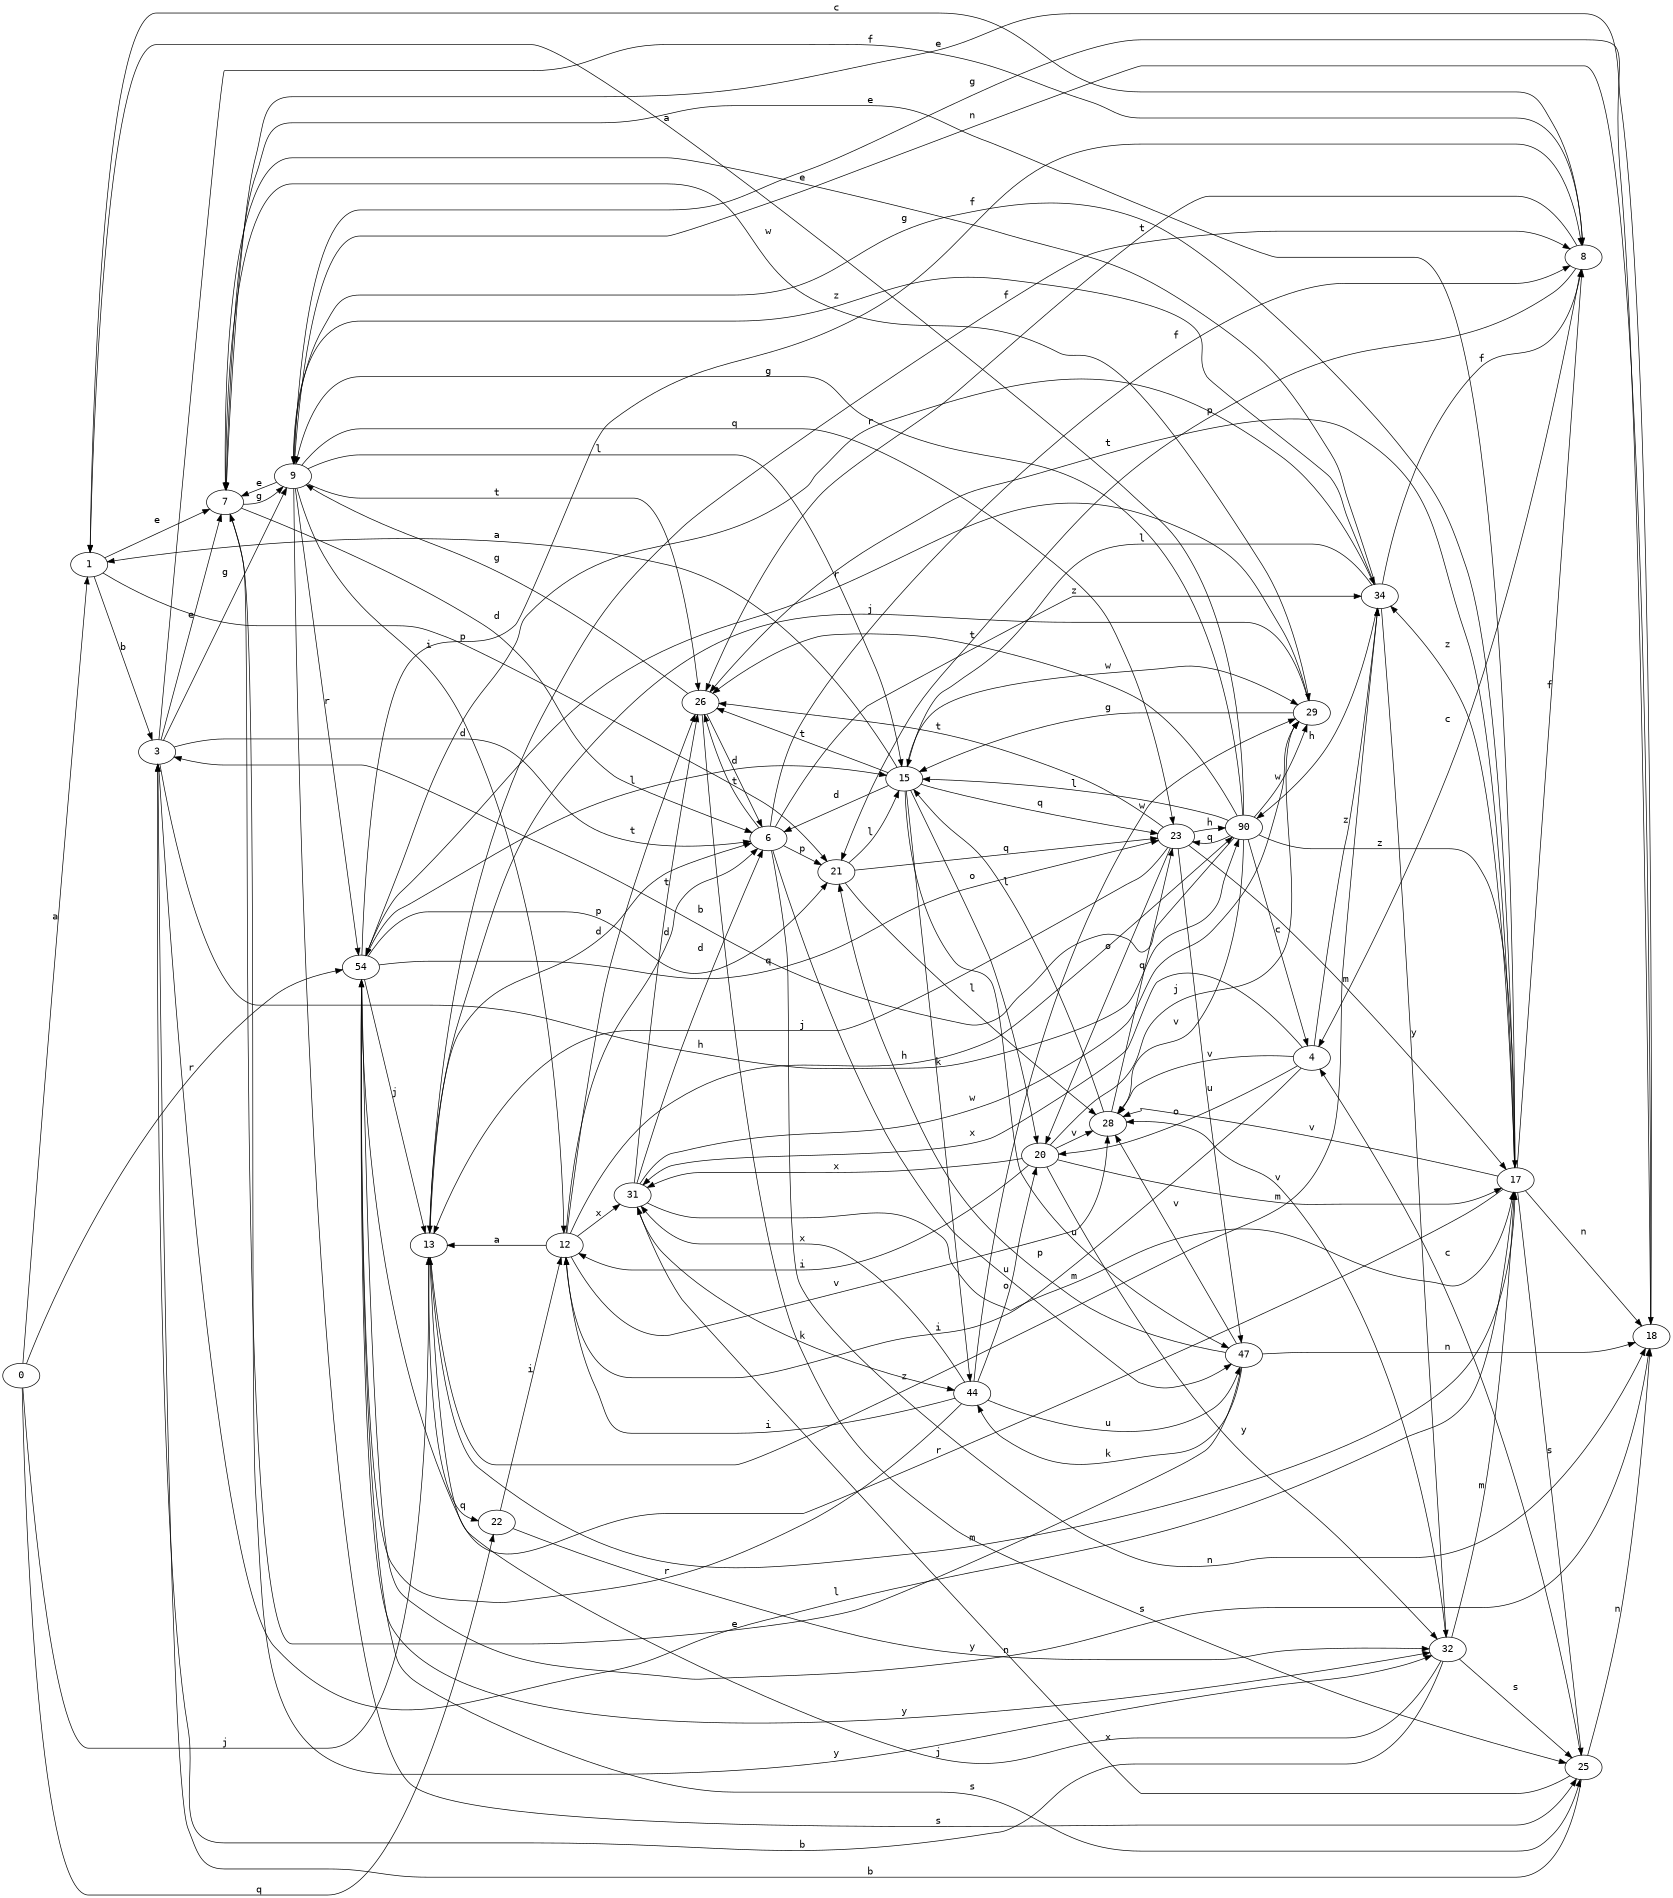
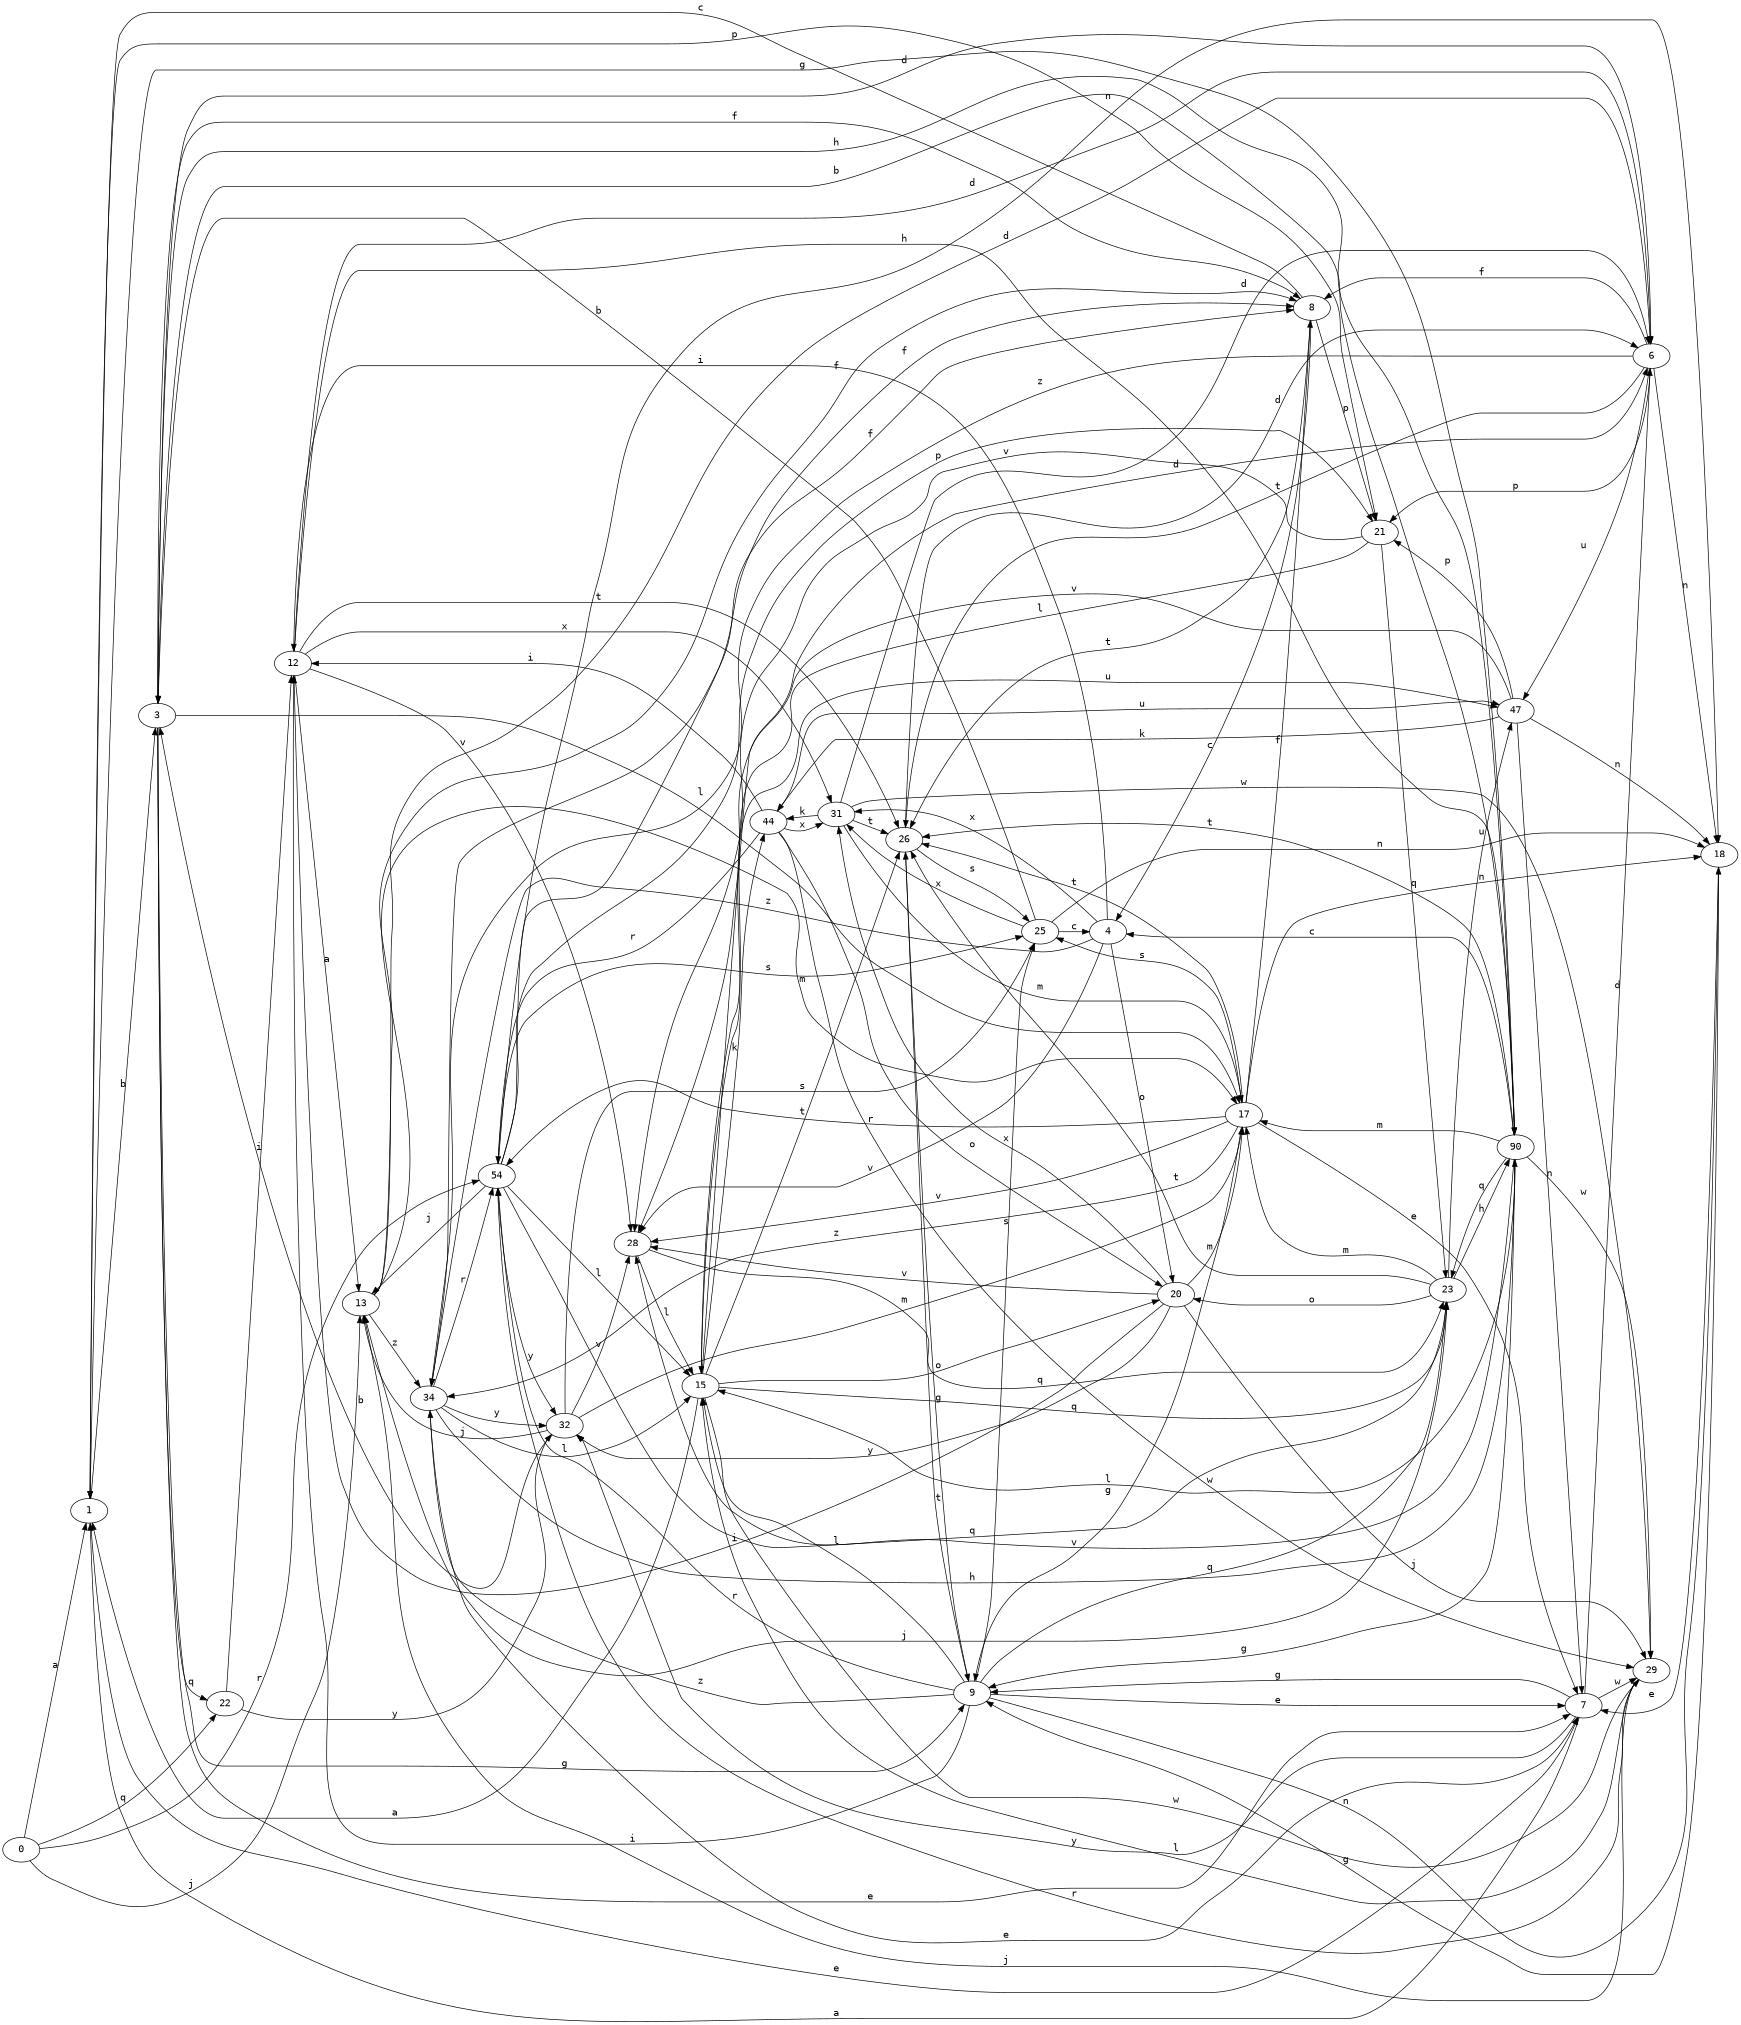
edge "90" -> "1": label "a" -> "g"
edge "29" -> "15": label "g" -> "l"
edge "90" -> "17": label "z" -> "m"
edge "21" -> "28": label "l" -> "v"
edge "13" -> "22": now "3" -> "22"
edge "47" -> "7": label "e" -> "n"
edge "7" -> "1": added, label "a"
